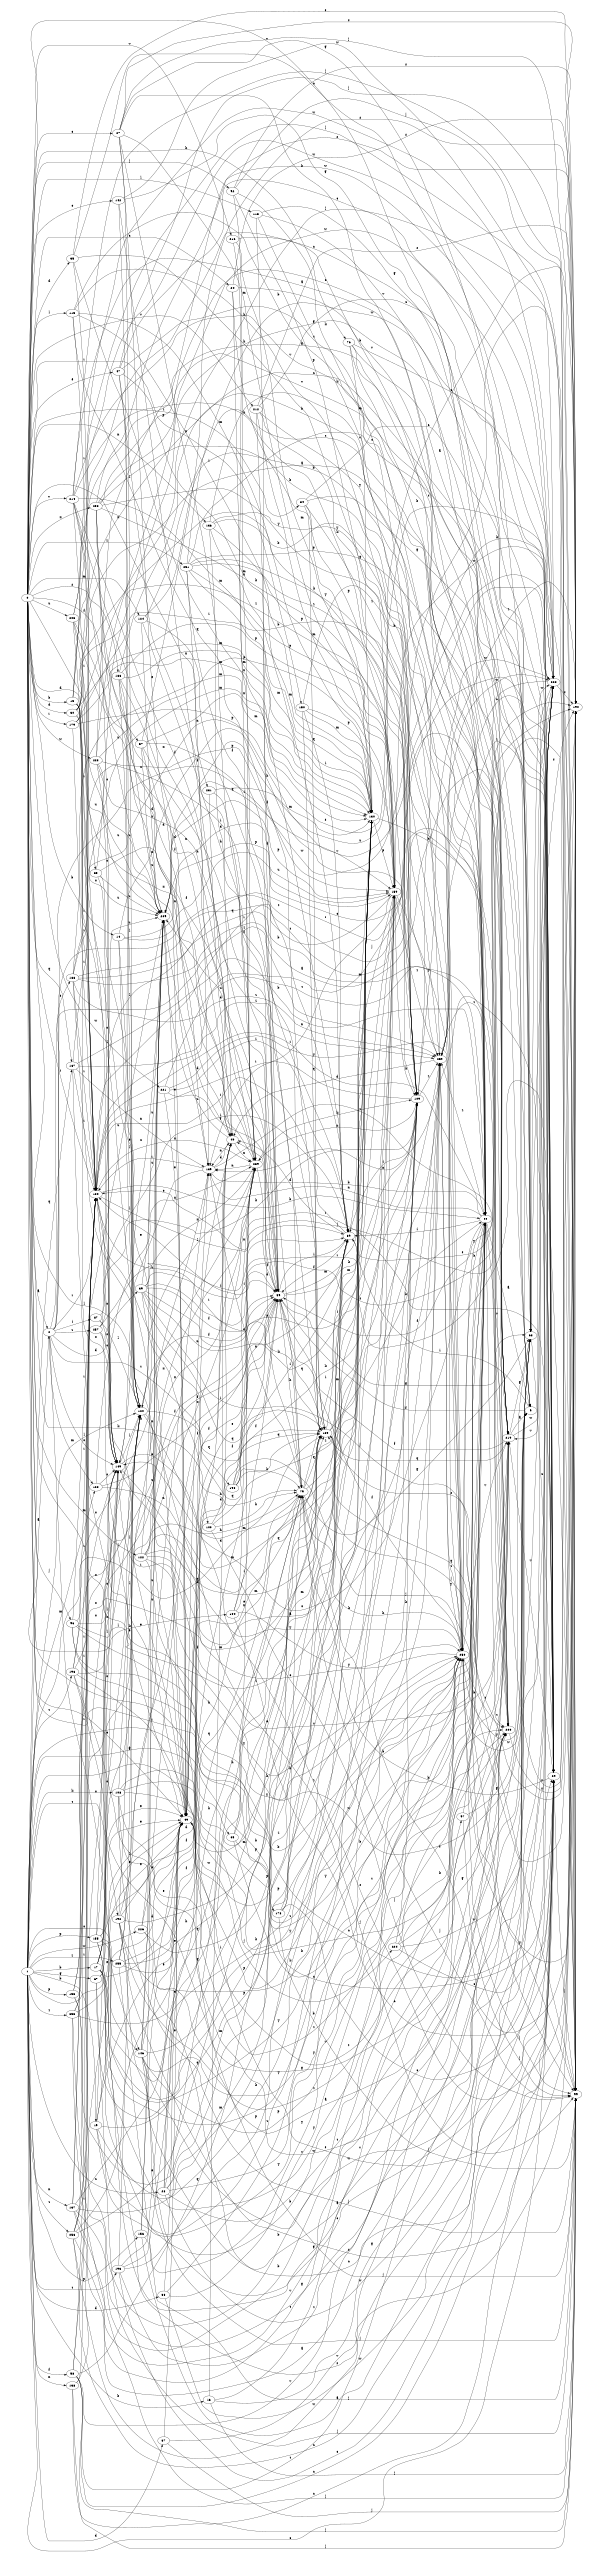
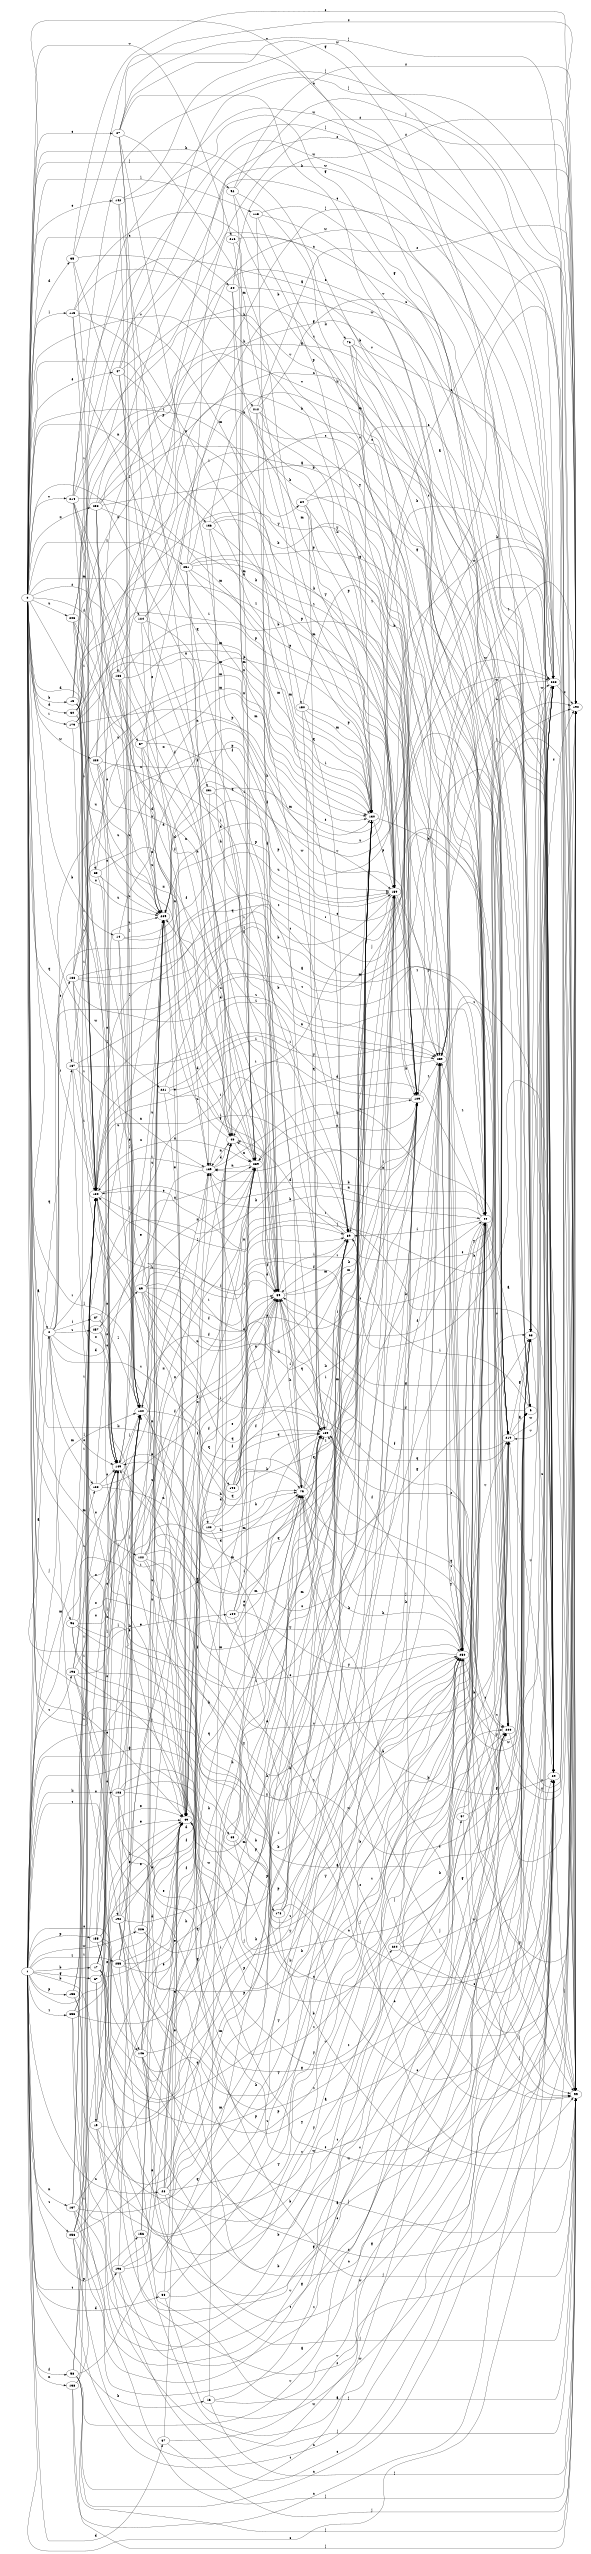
edge "122" -> "259": now "122" -> "9"
